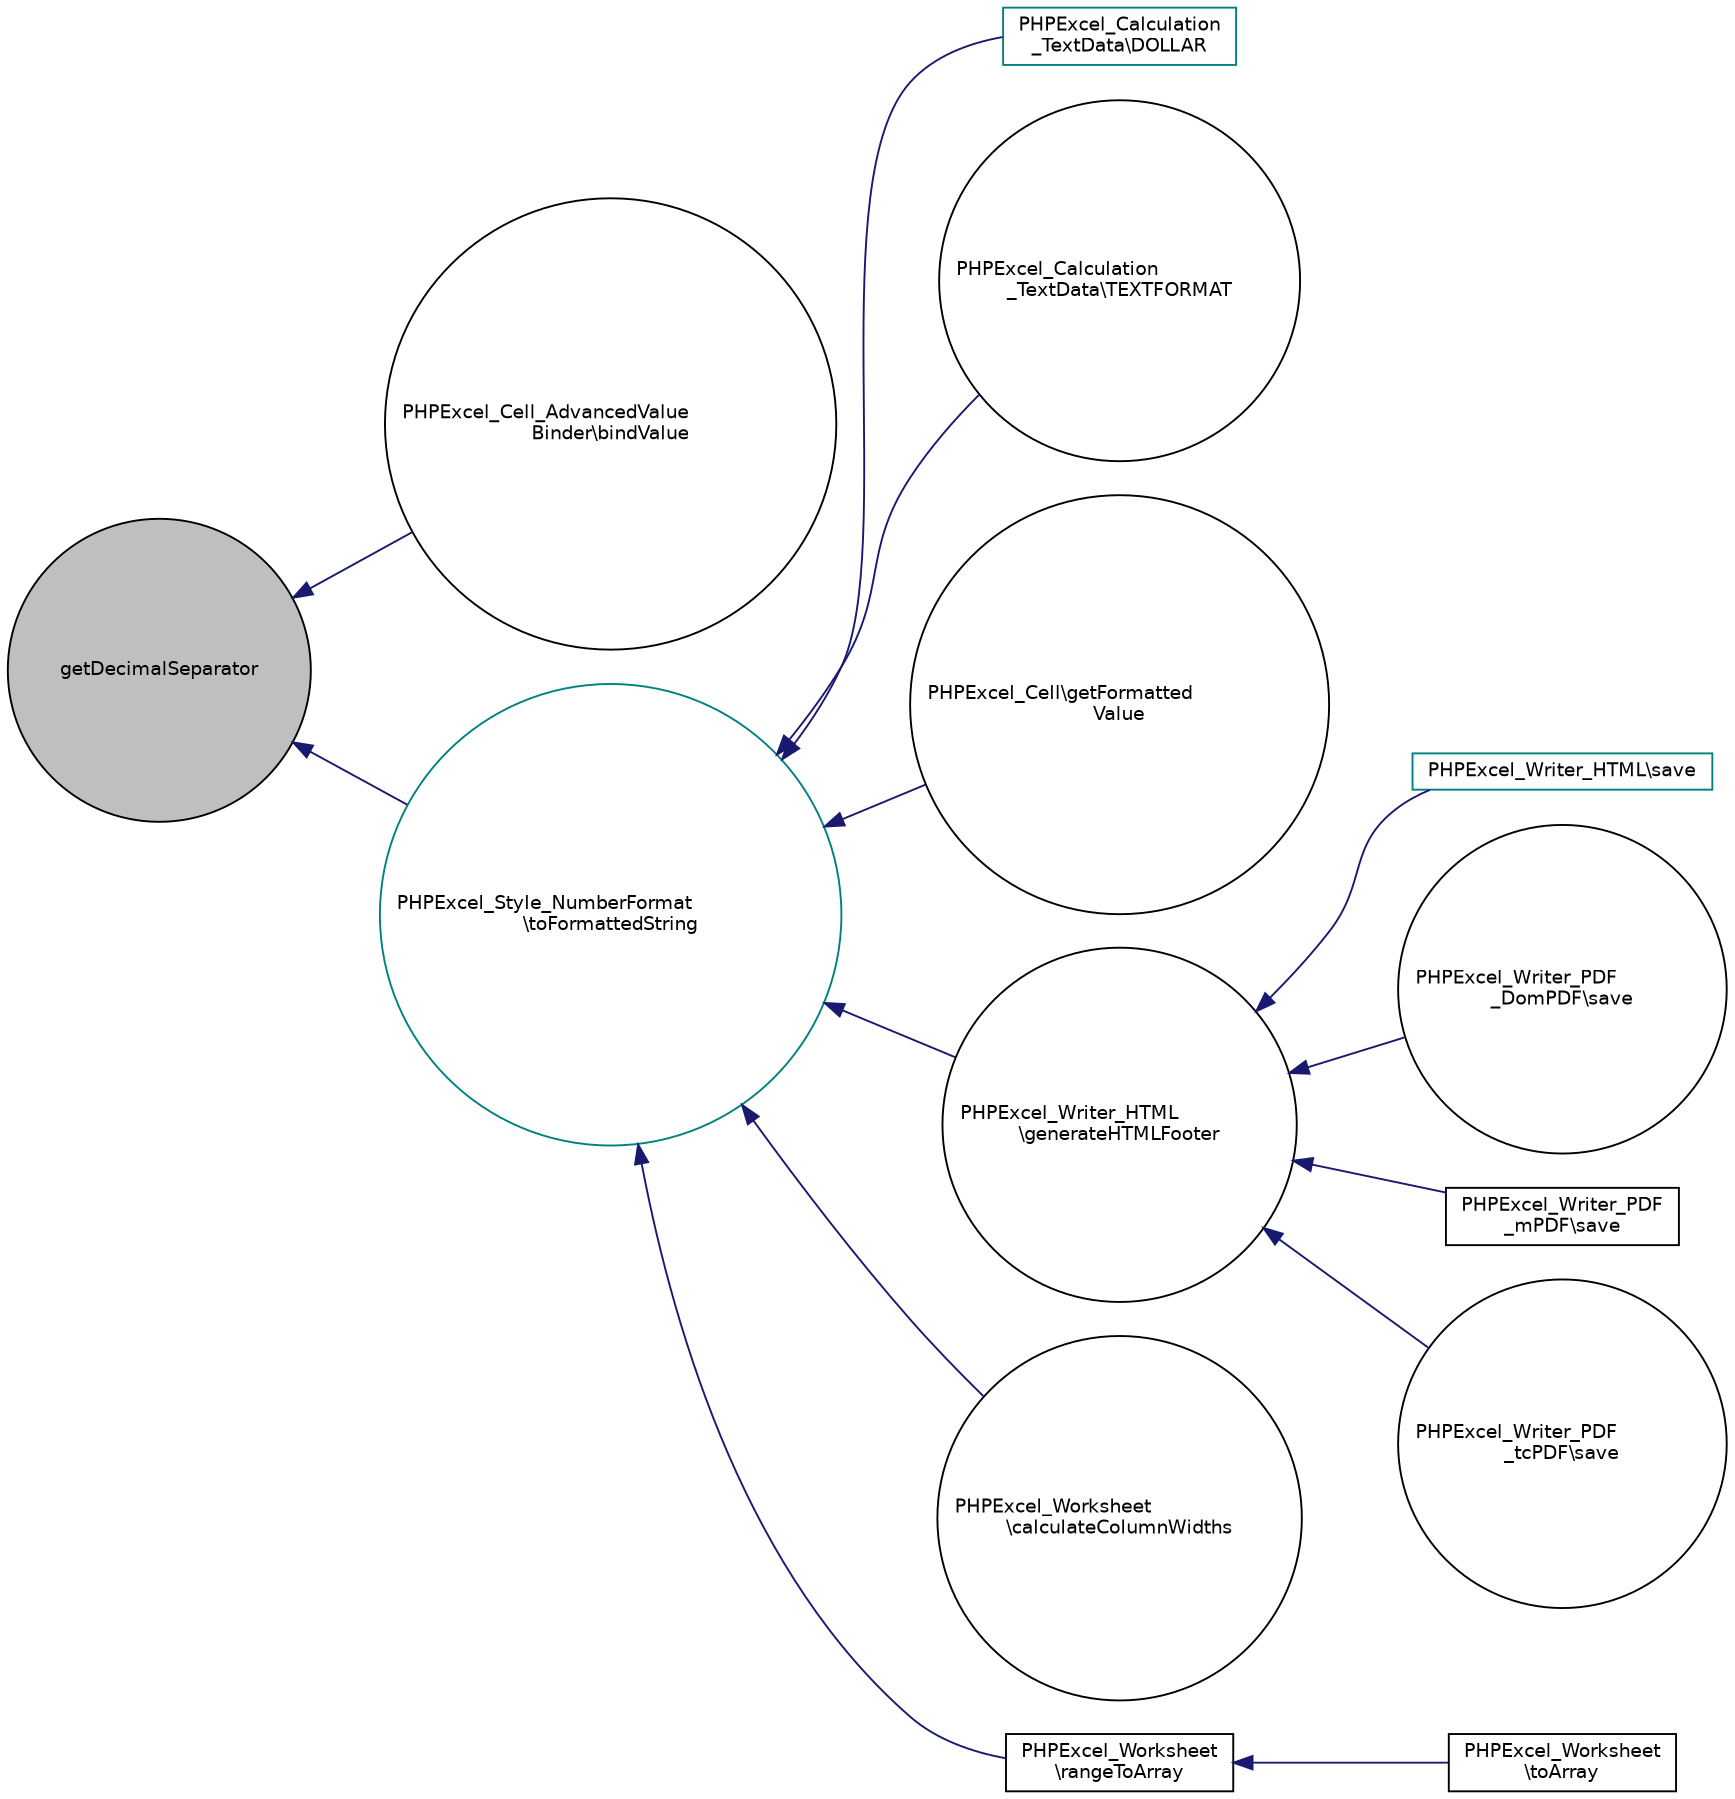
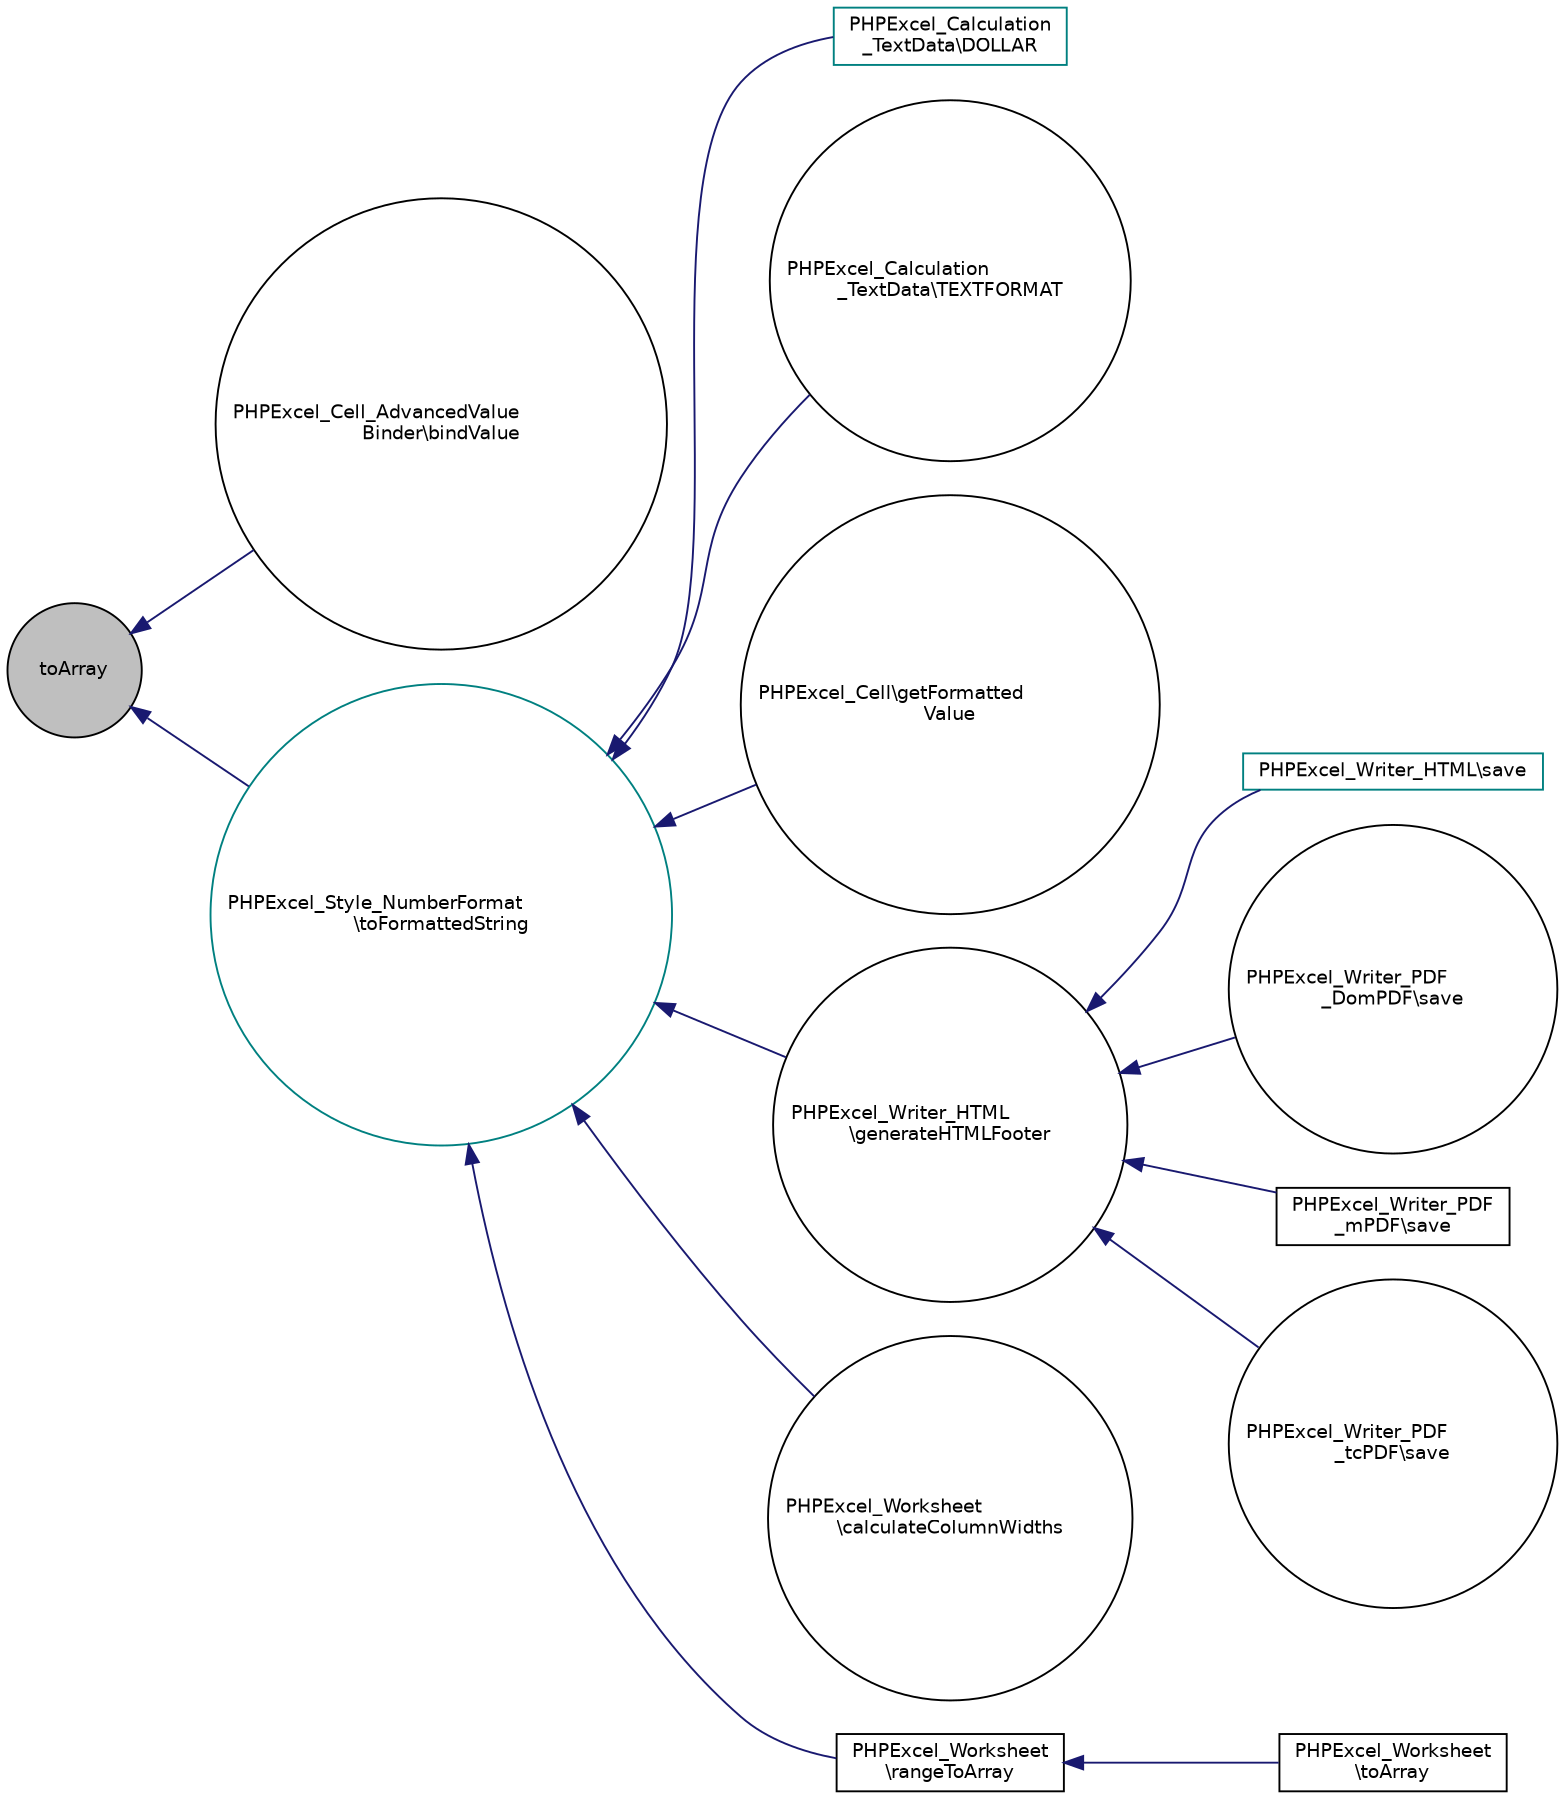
node "getDecimalSeparator": label "getDecimalSeparator" -> "toArray"
